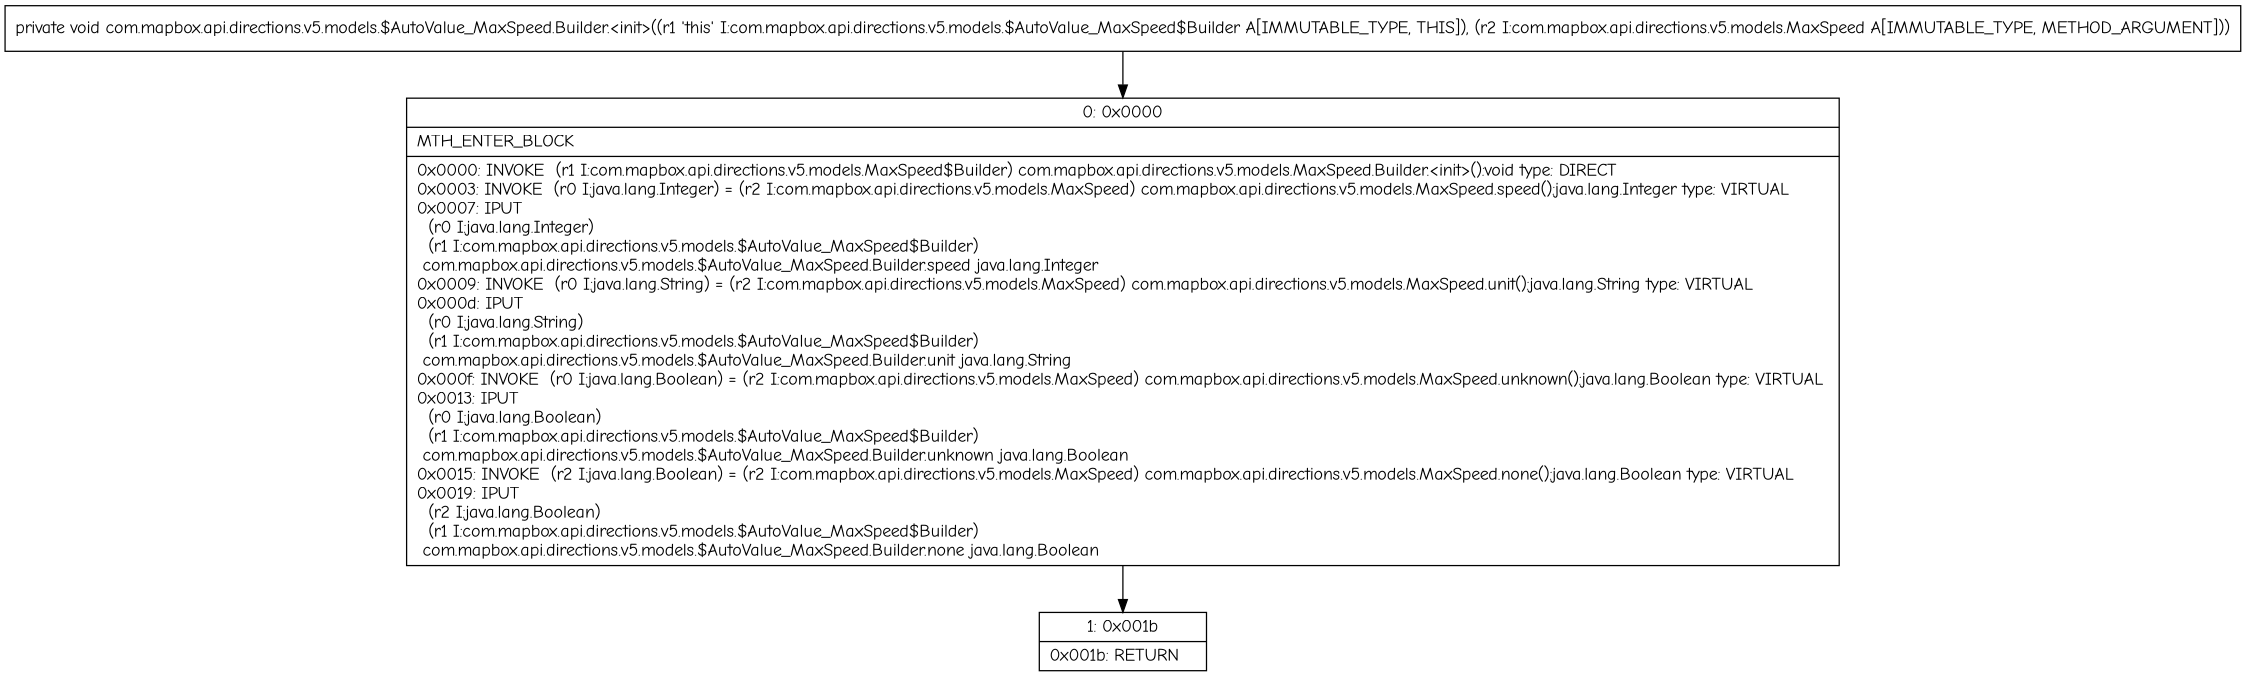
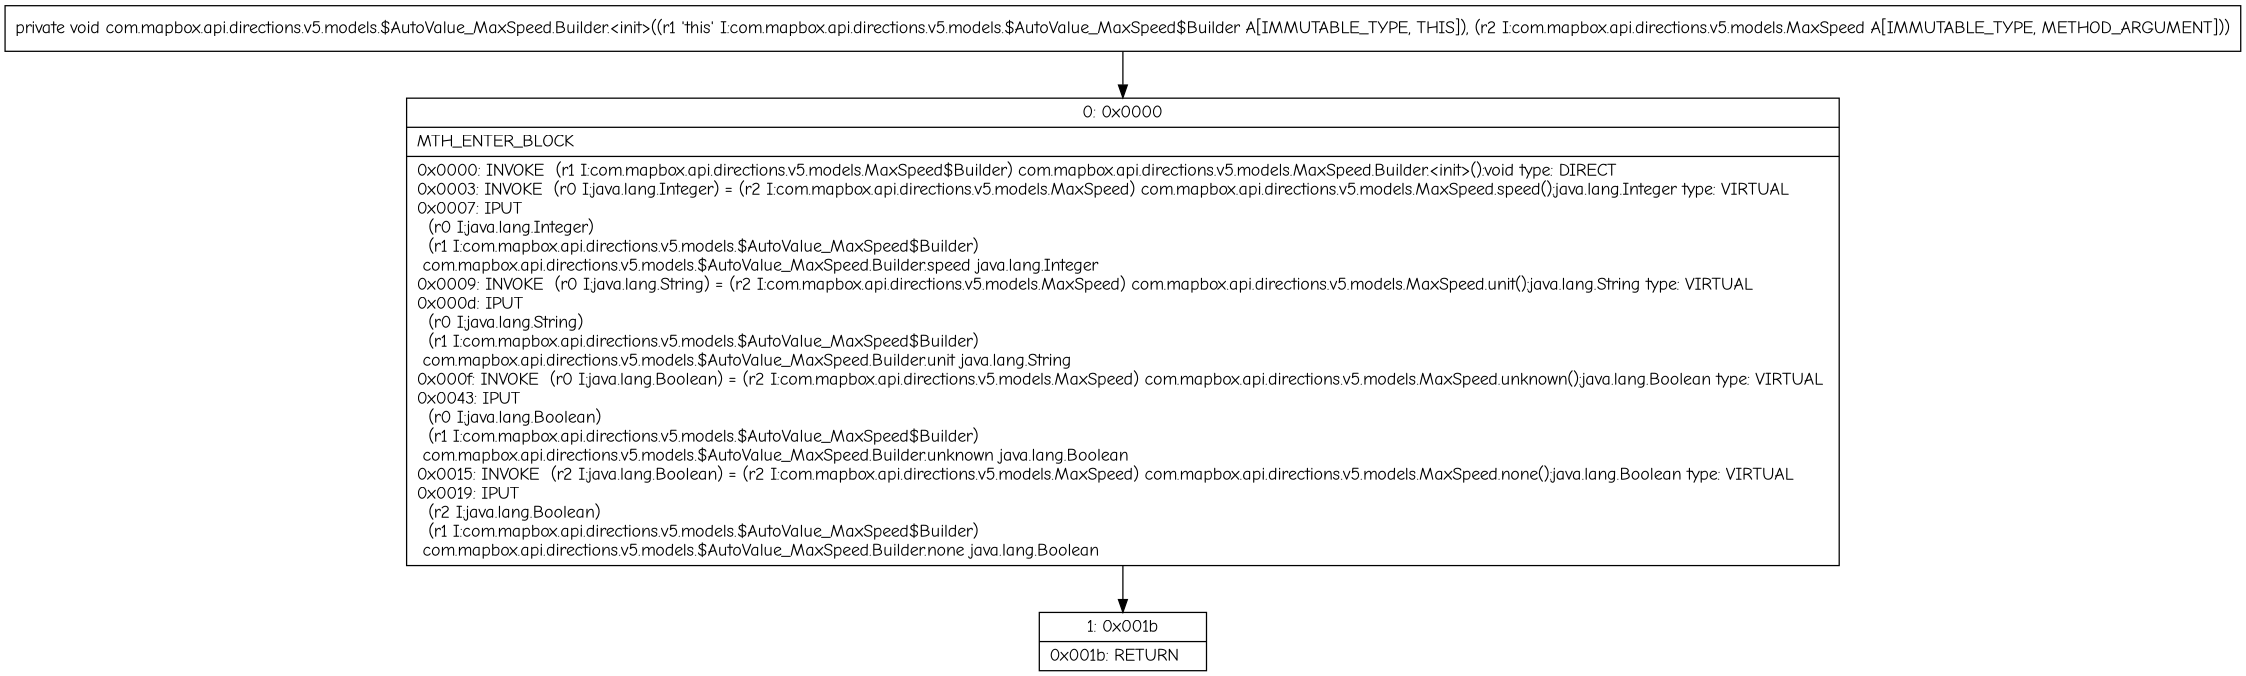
node "0: 0x0000": text "0x0013: IPUT" -> "0x0043: IPUT"
